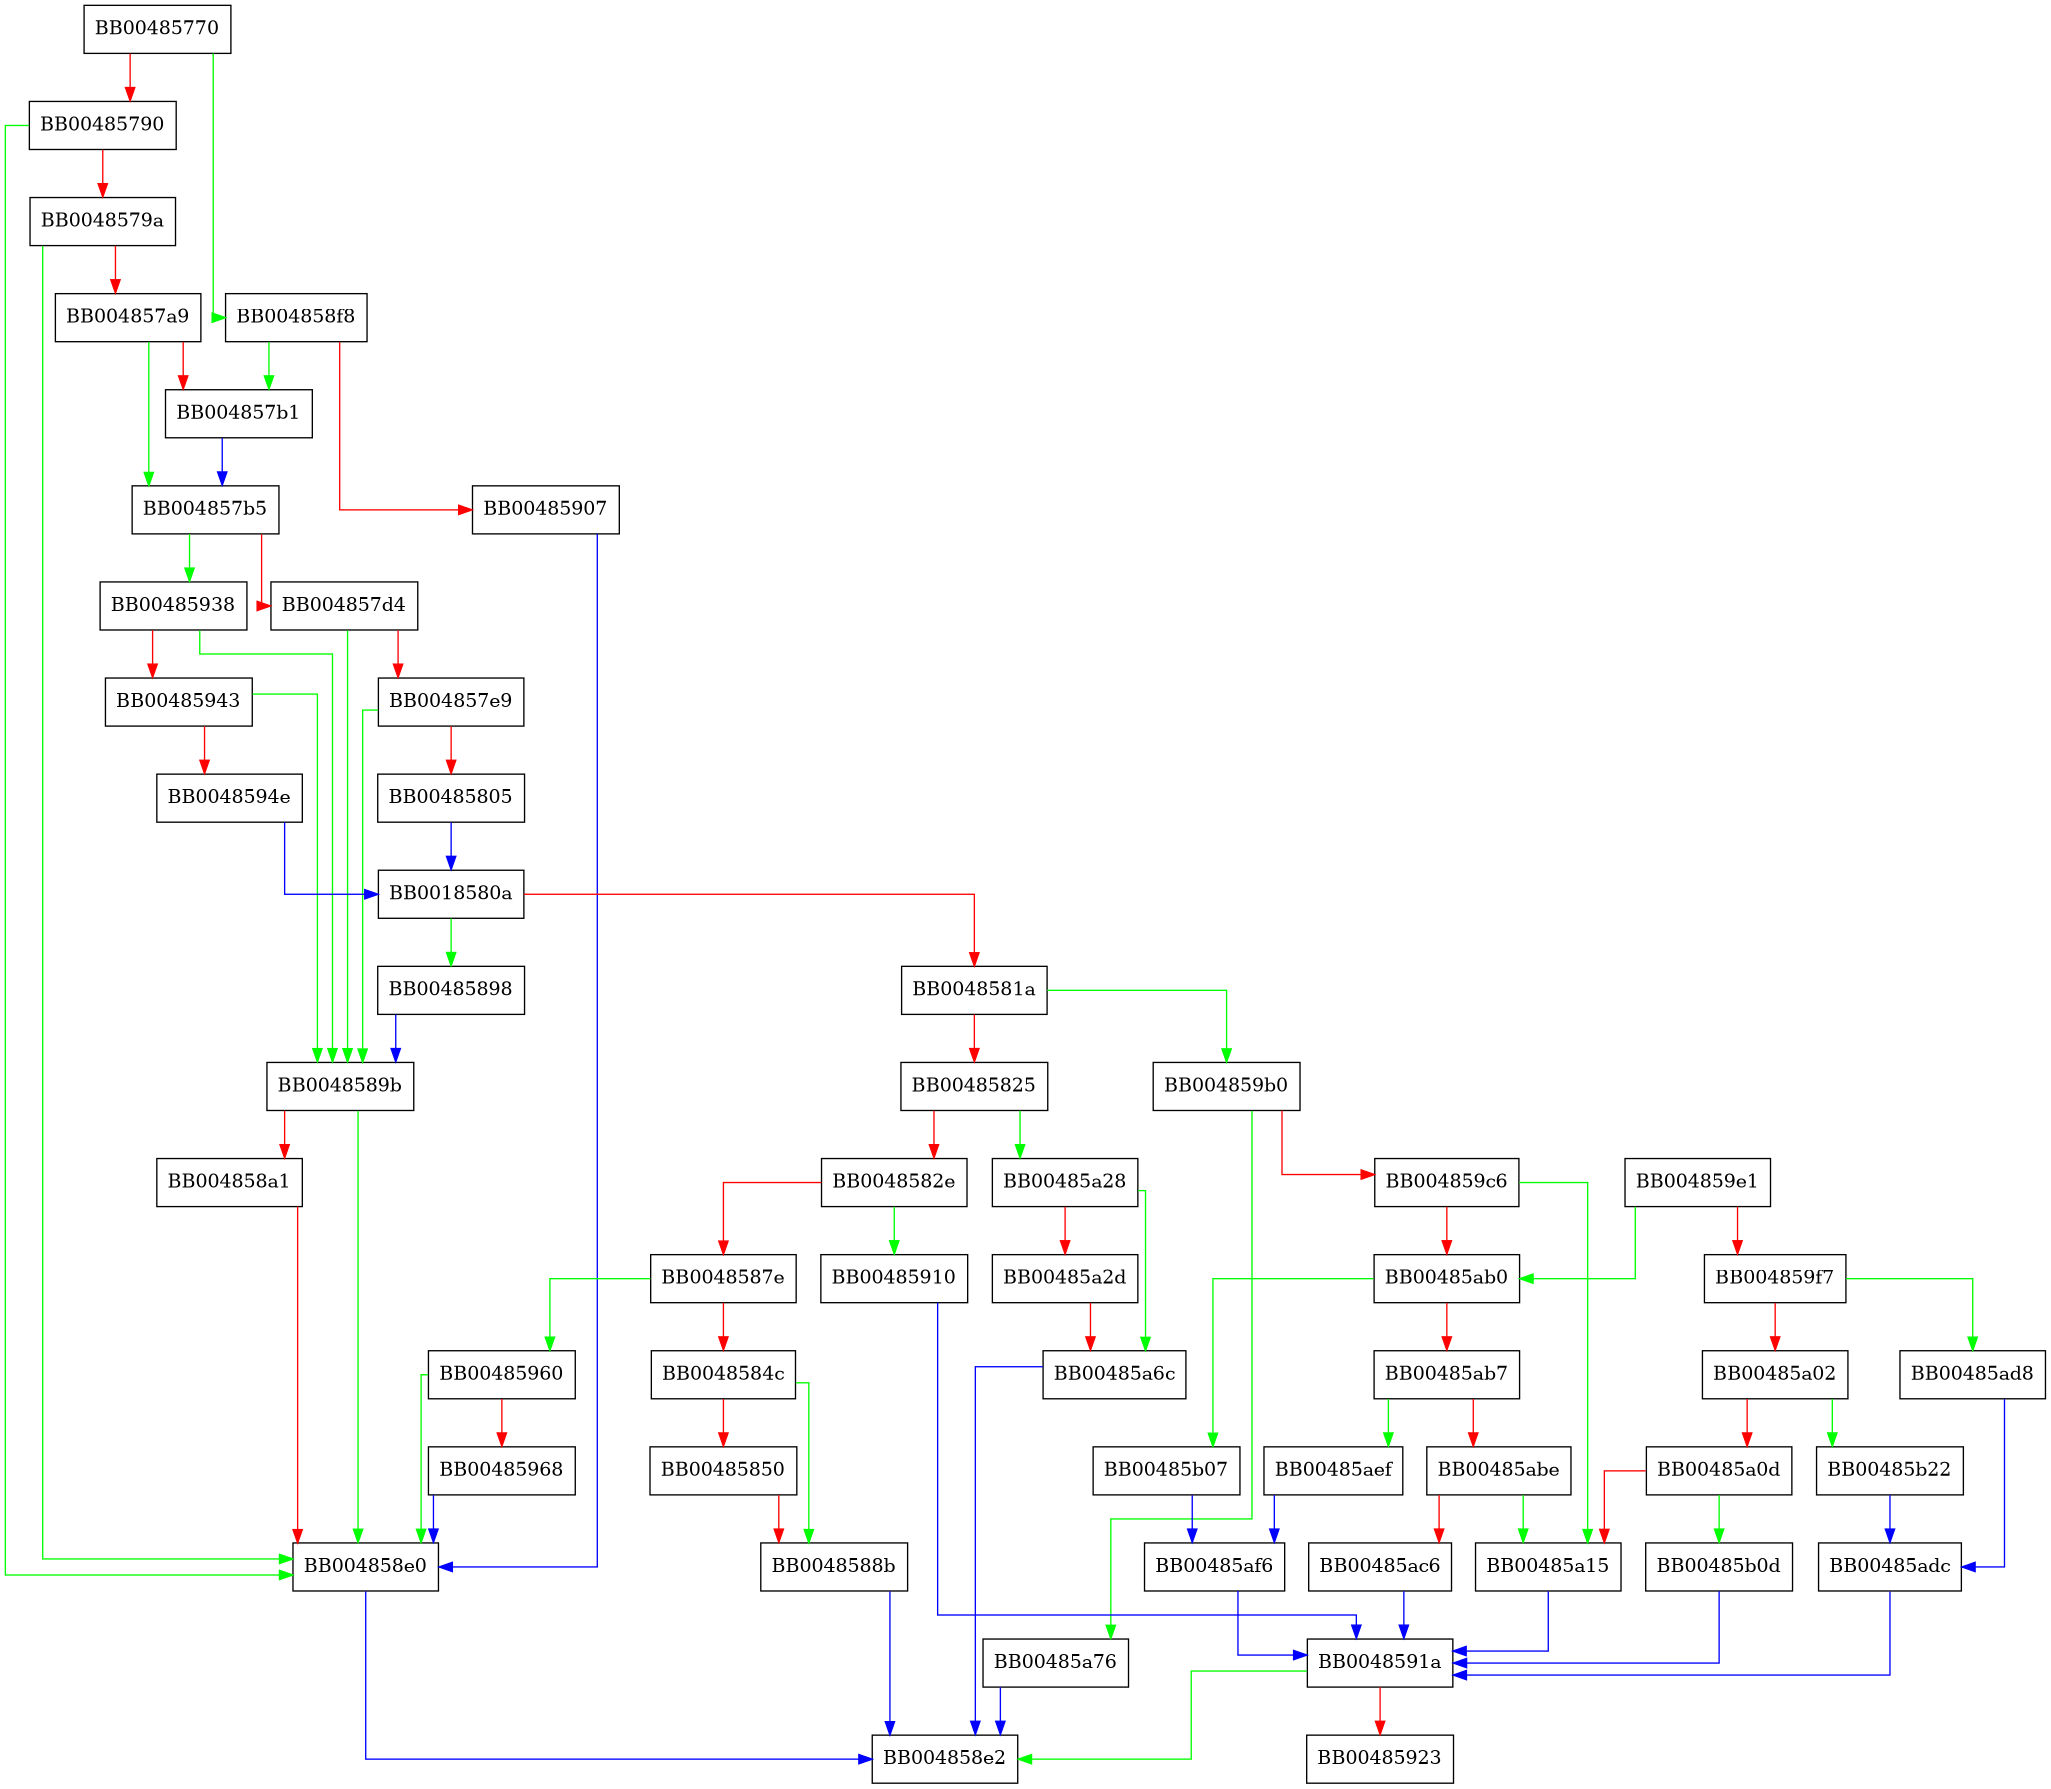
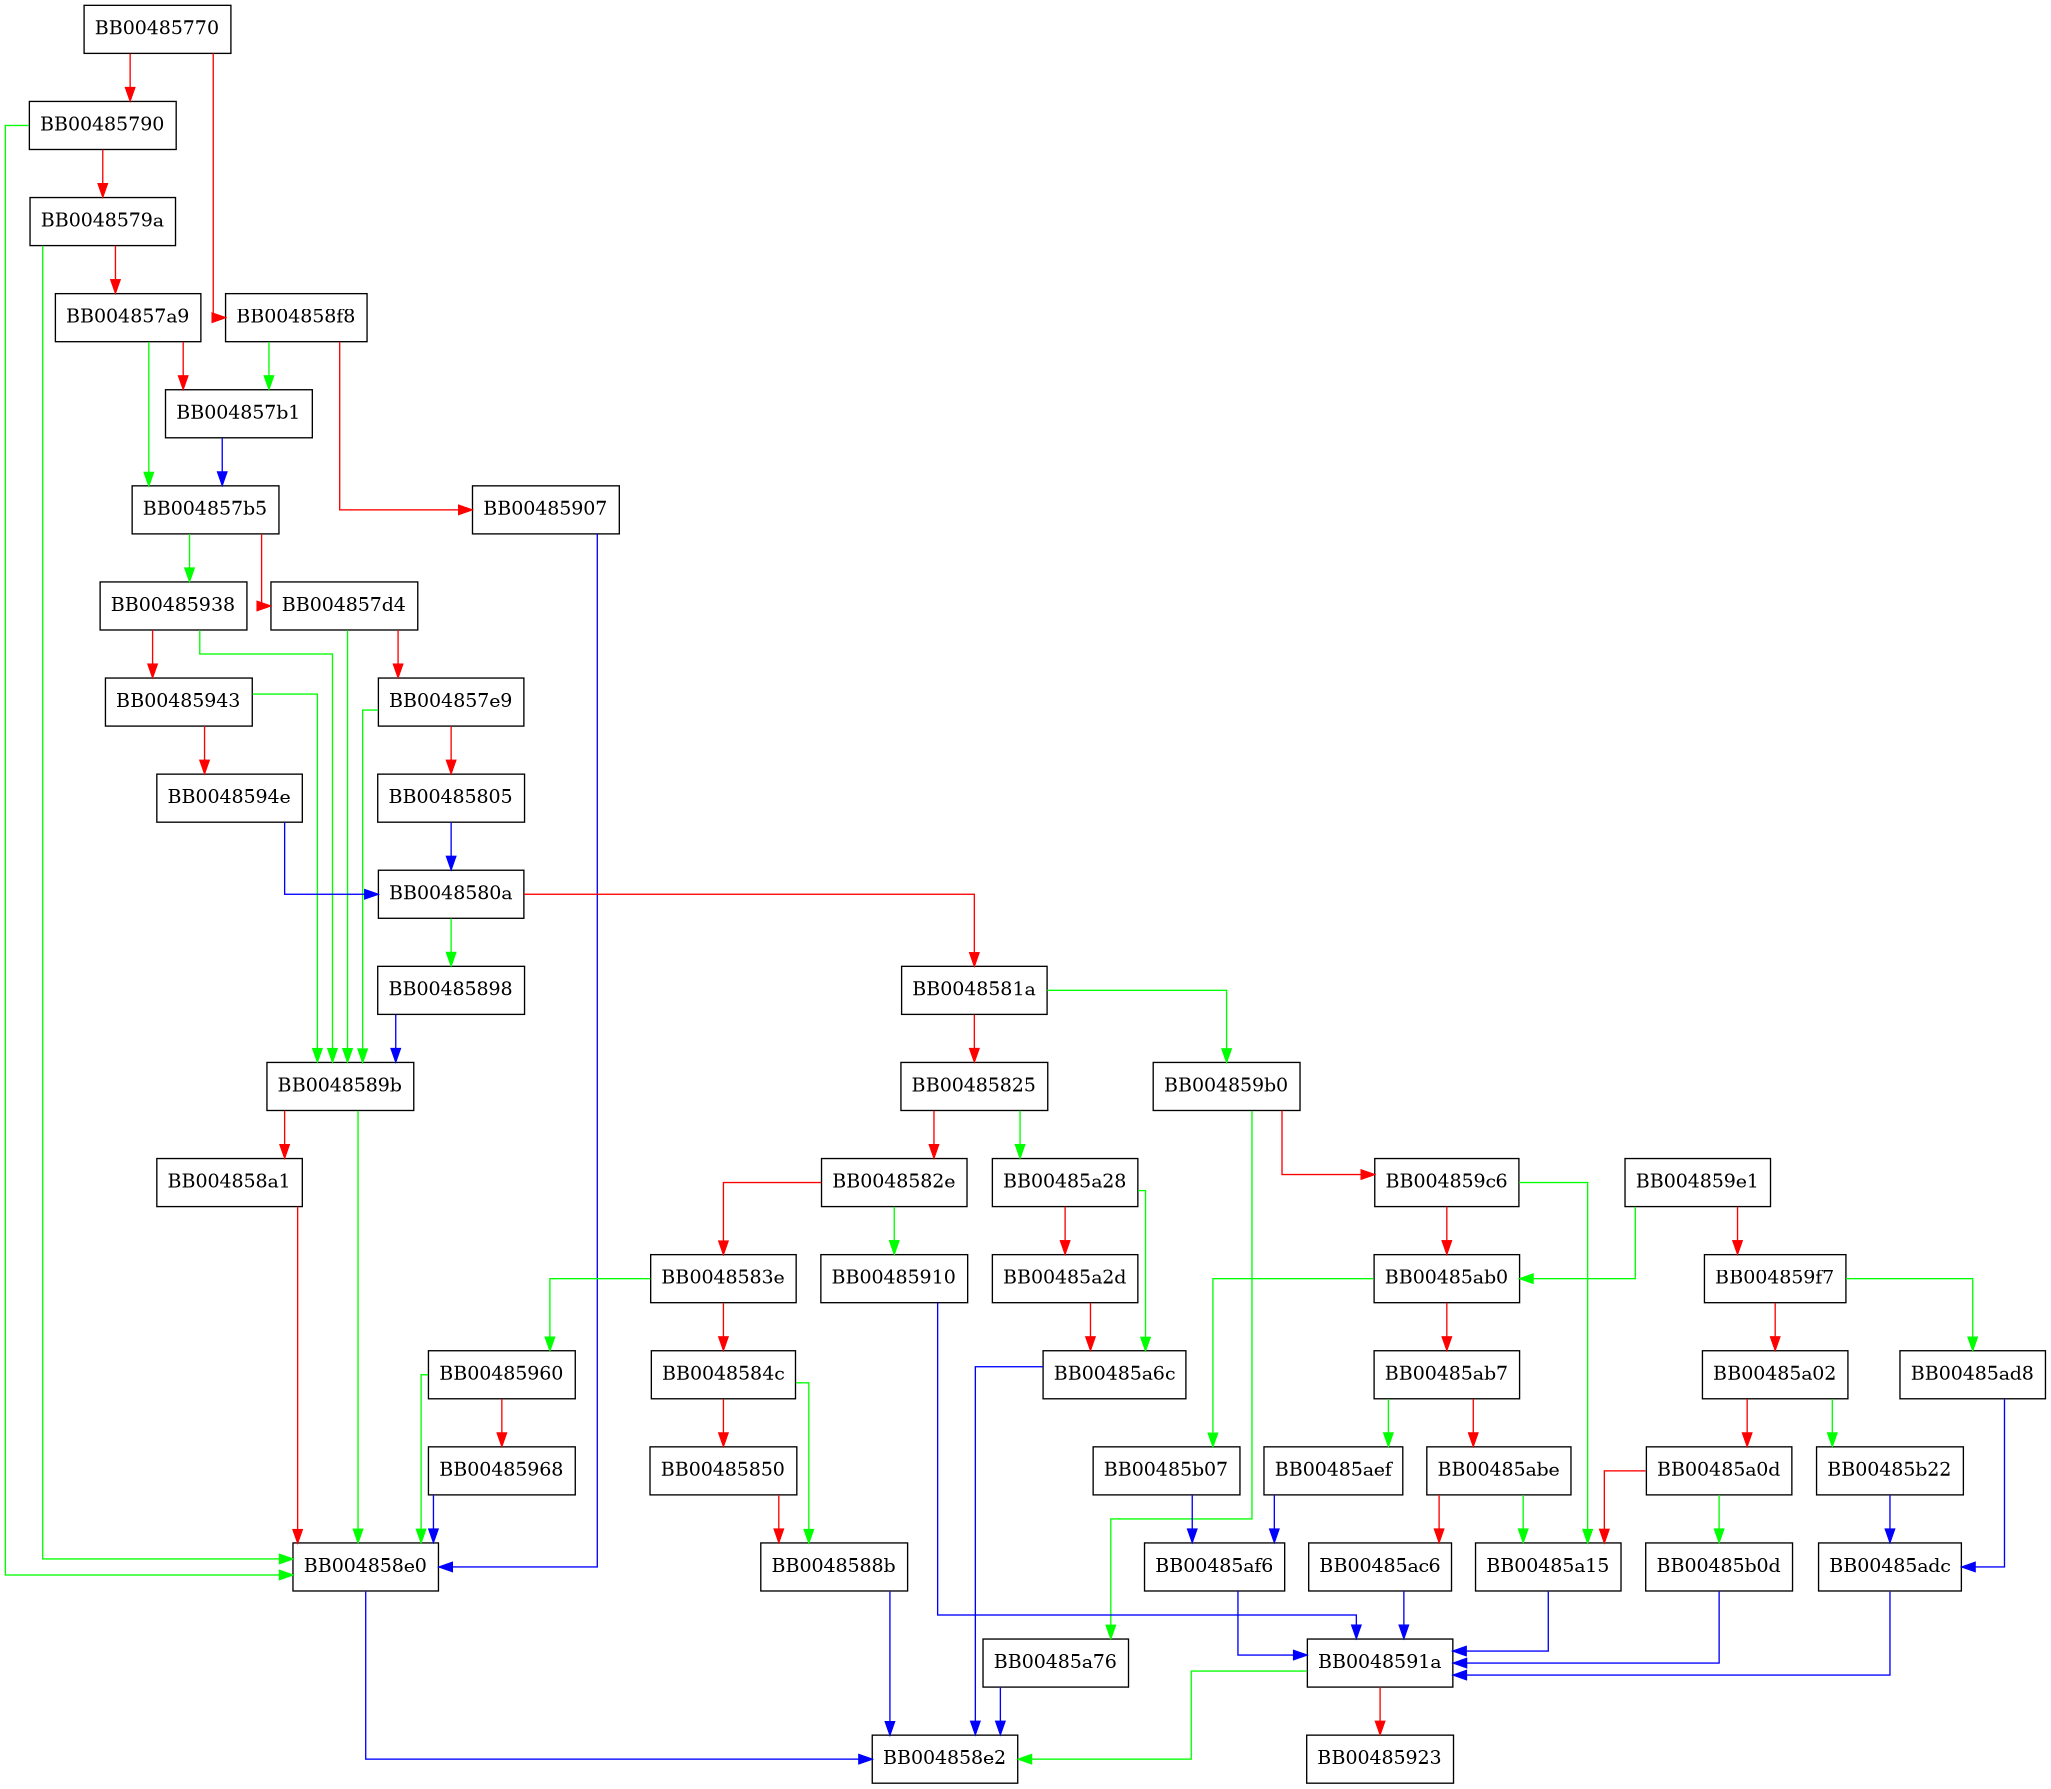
edge "BB00485770" -> "BB004858f8": color green -> red
node "BB0018580a": label "BB0018580a" -> "BB0048580a"
node "BB0048587e": label "BB0048587e" -> "BB0048583e"
